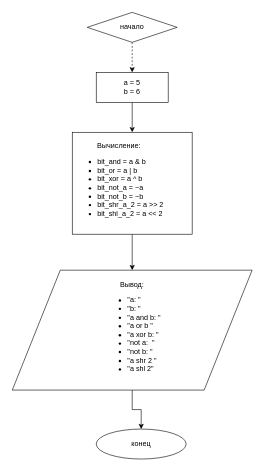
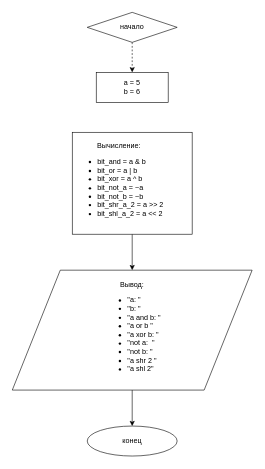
edge "a = 5 b = 6" -> "Вычисление: bit_and = a & b bit_or = a | b bit_xor = a ^ b bit_not_a = ~a bit_not_b = ~b bit_shr_a_2 = a >> 2 bit_shl_a_2 = a << 2": removed
node "конец": moved (141, 444) -> (132, 441)
